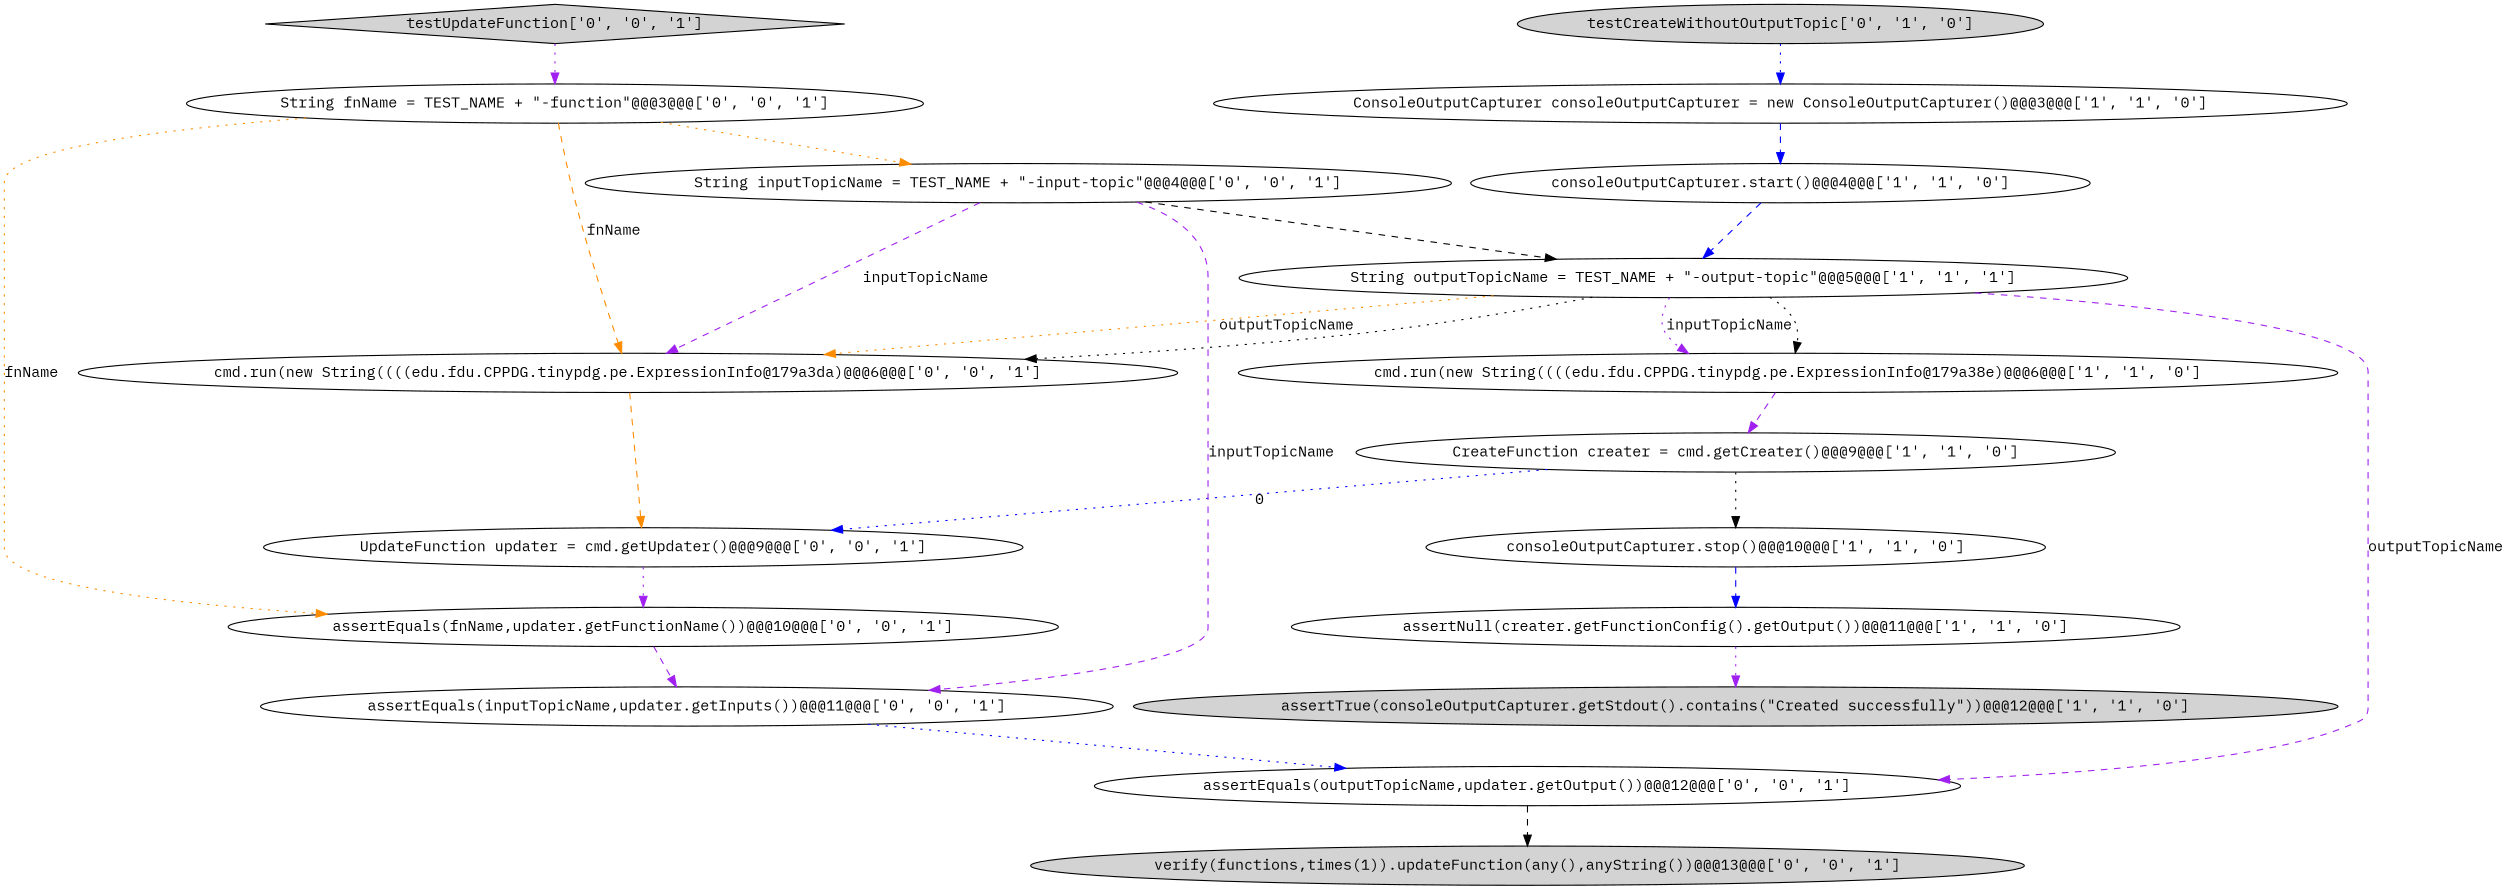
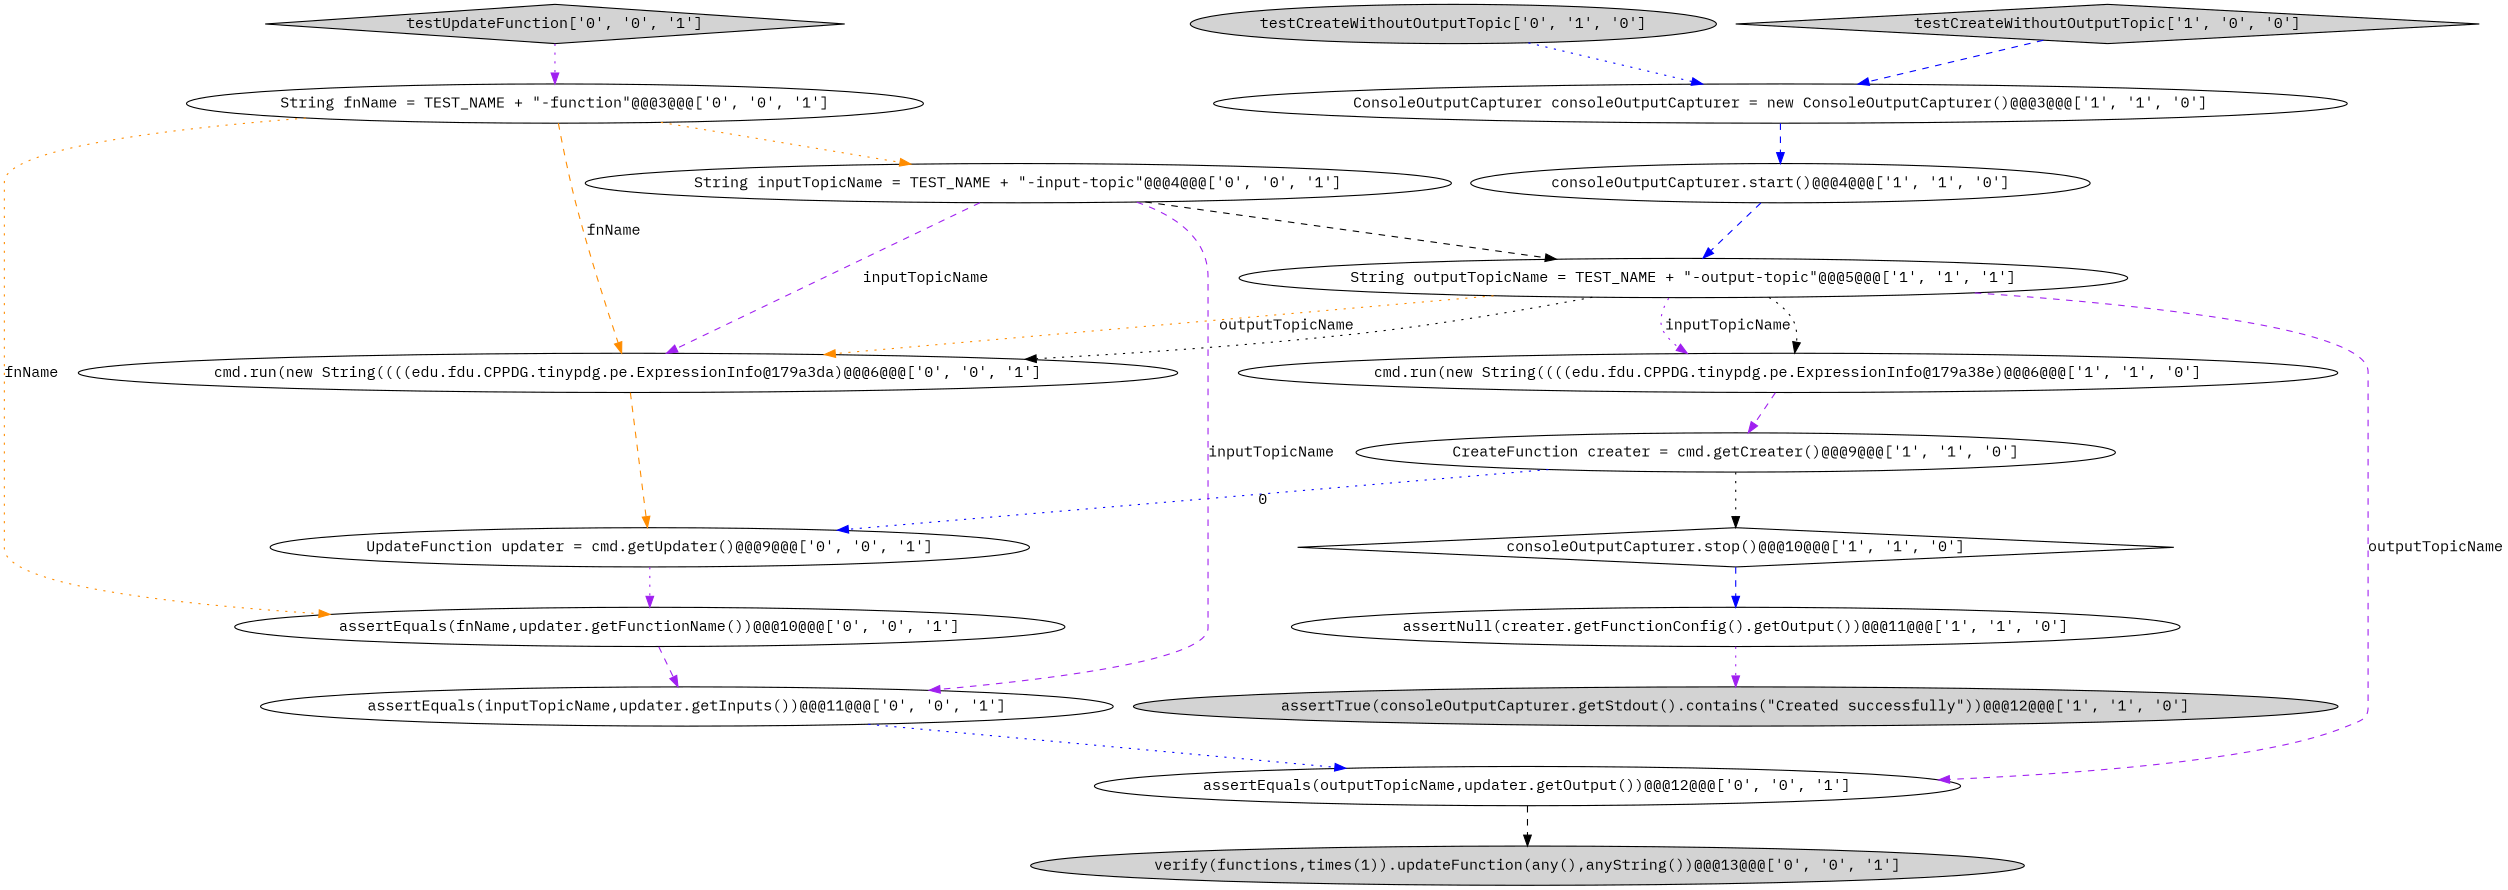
node "testCreateWithoutOutputTopic['1', '0', '0']": added
node "consoleOutputCapturer.stop()@@@10@@@['1', '1', '0']": shape ellipse -> diamond
